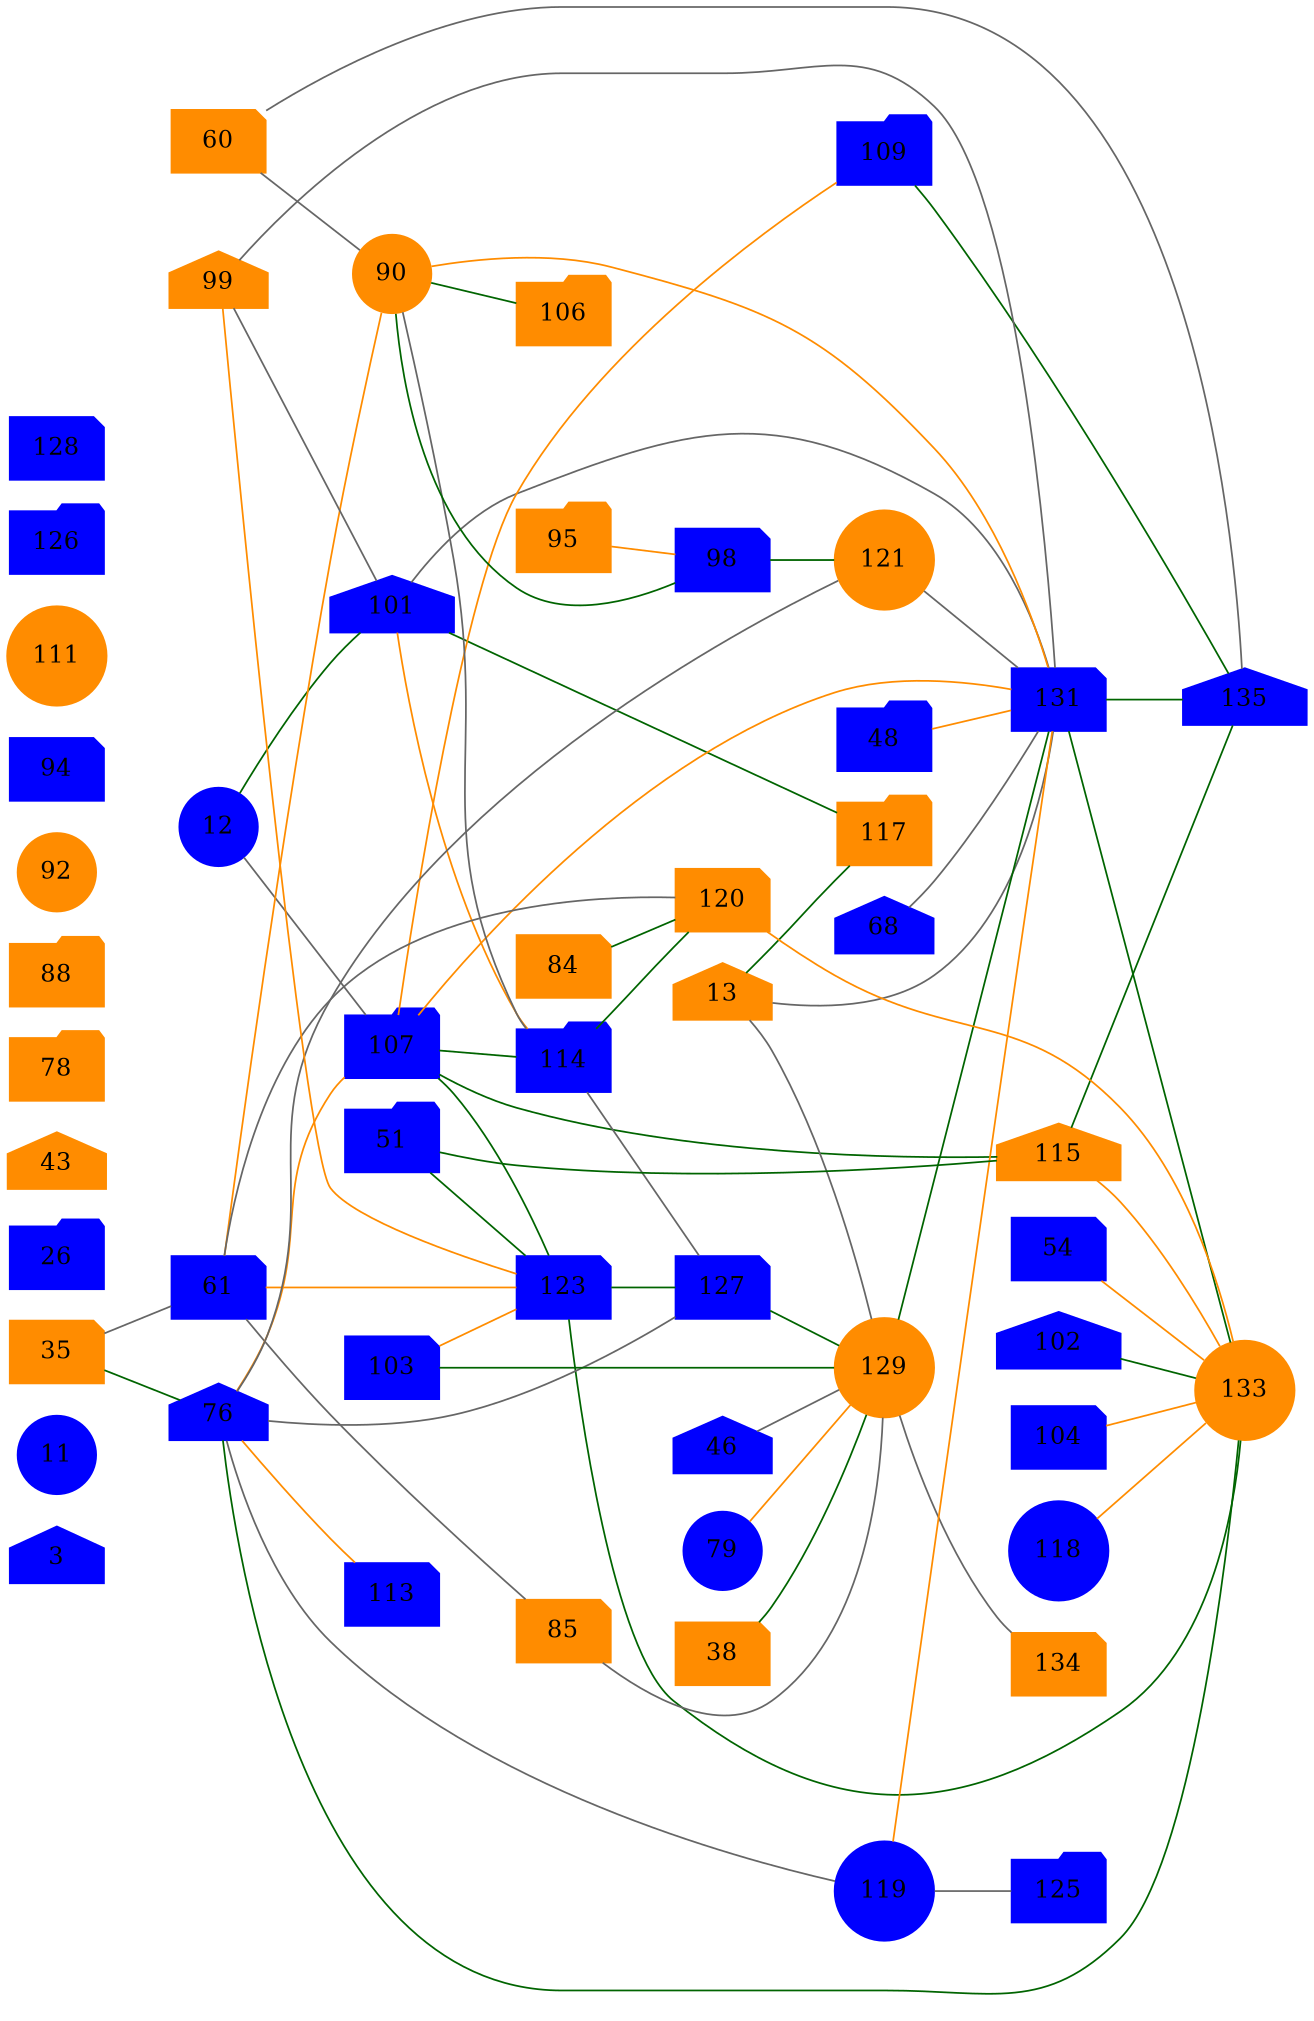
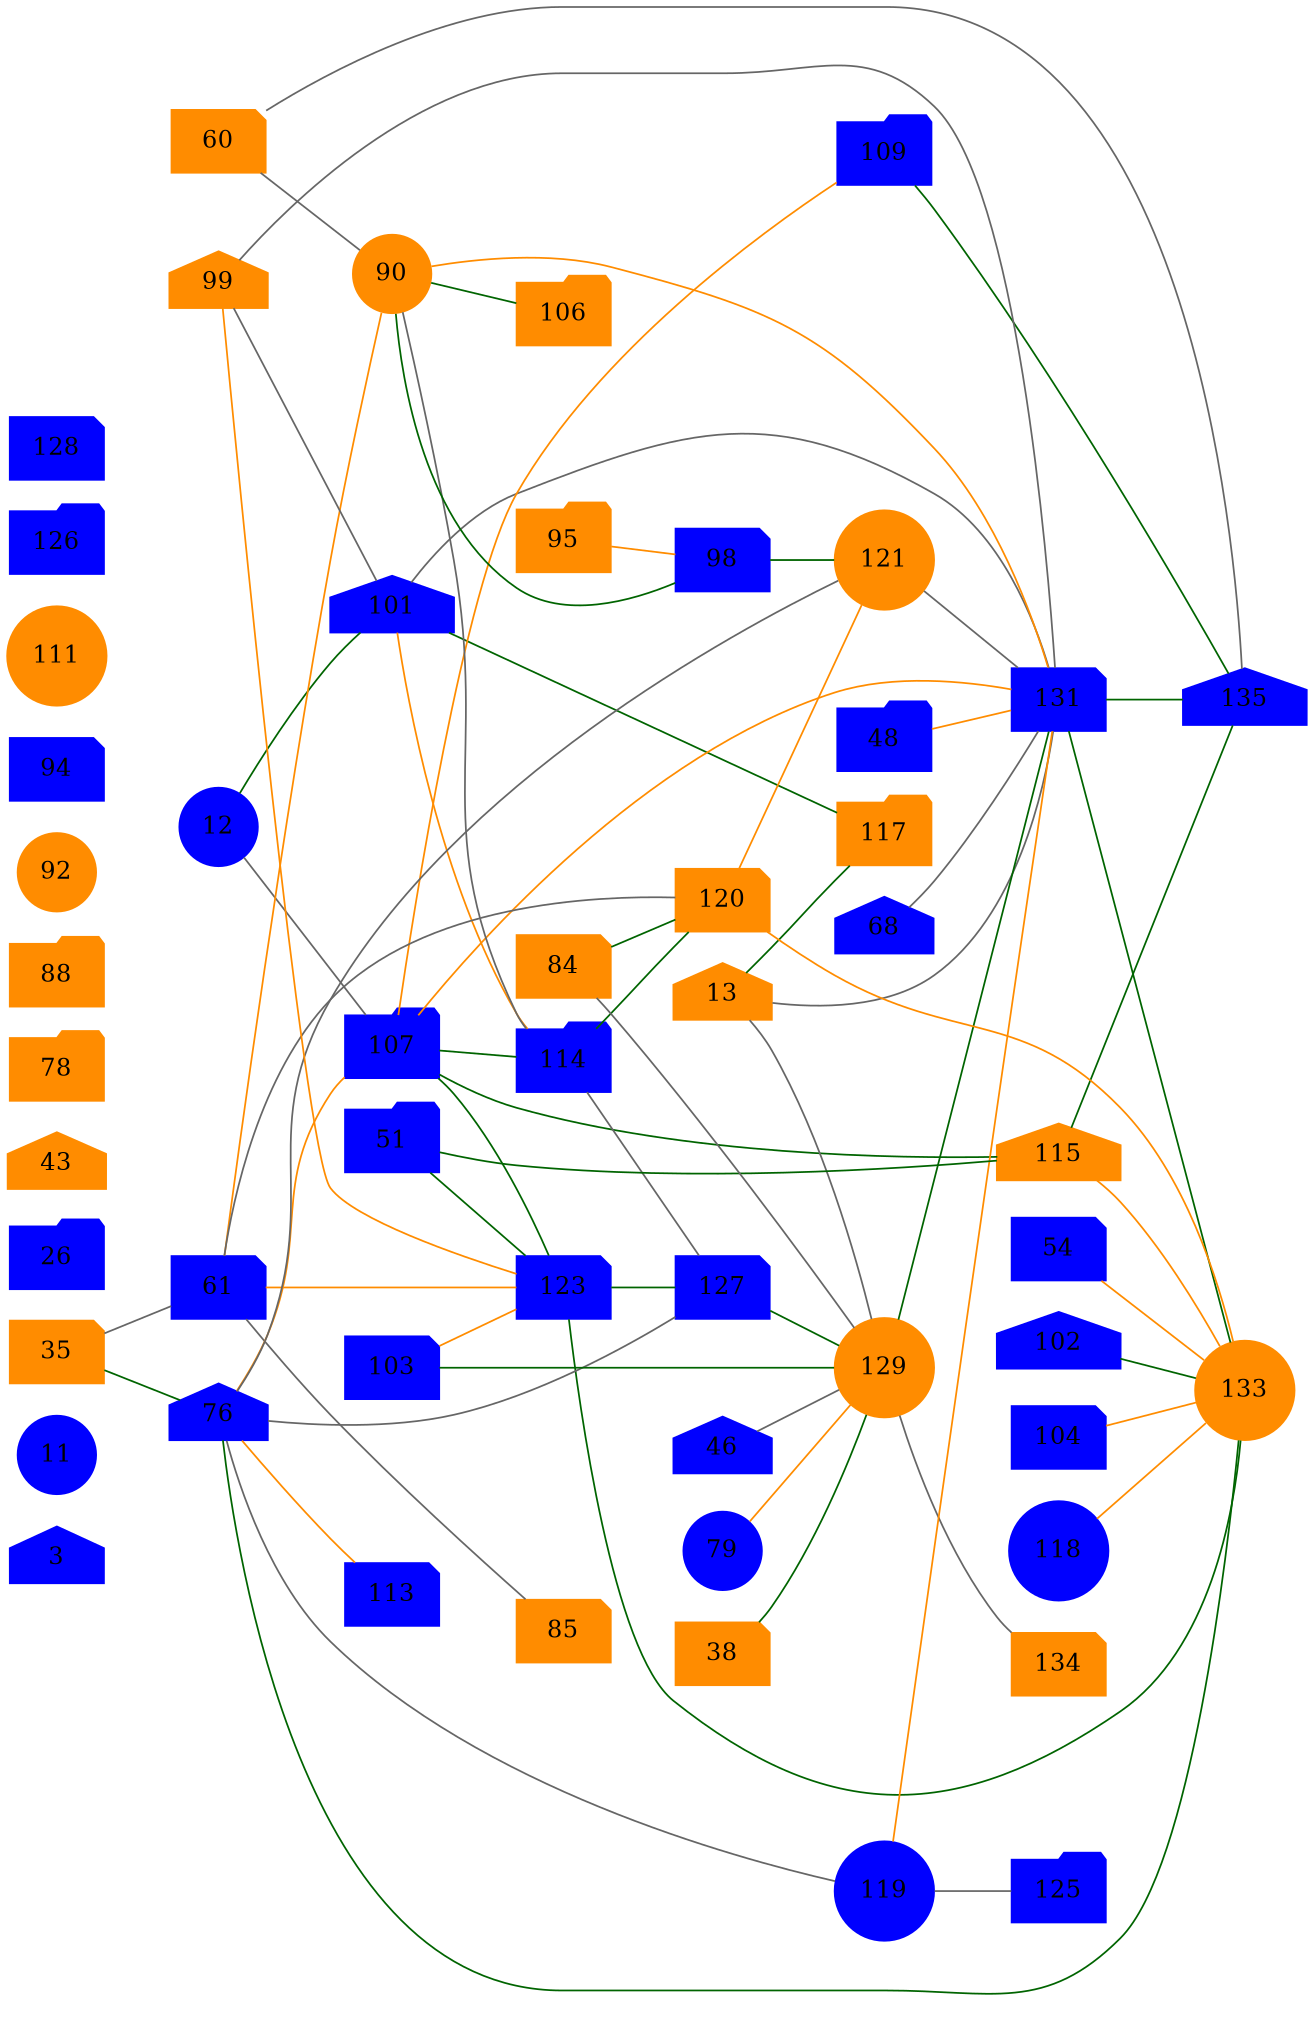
edge "121" -- "120": added
edge "129" -- "85": now "129" -- "84"
